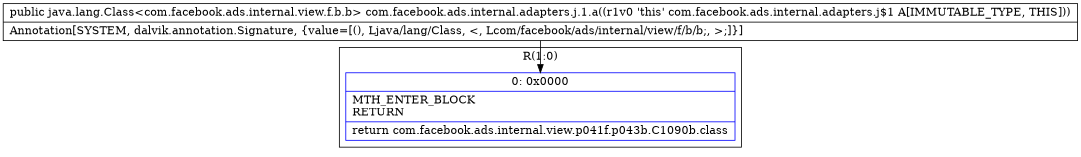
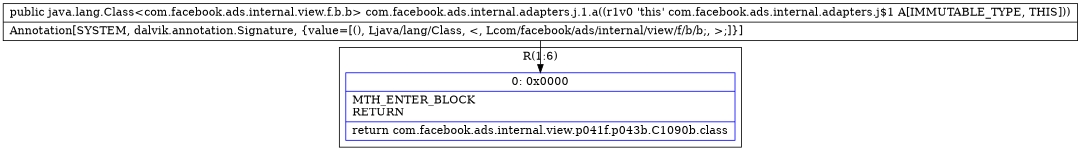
cluster "R(1:0)": label "R(1:0)" -> "R(1:6)"
